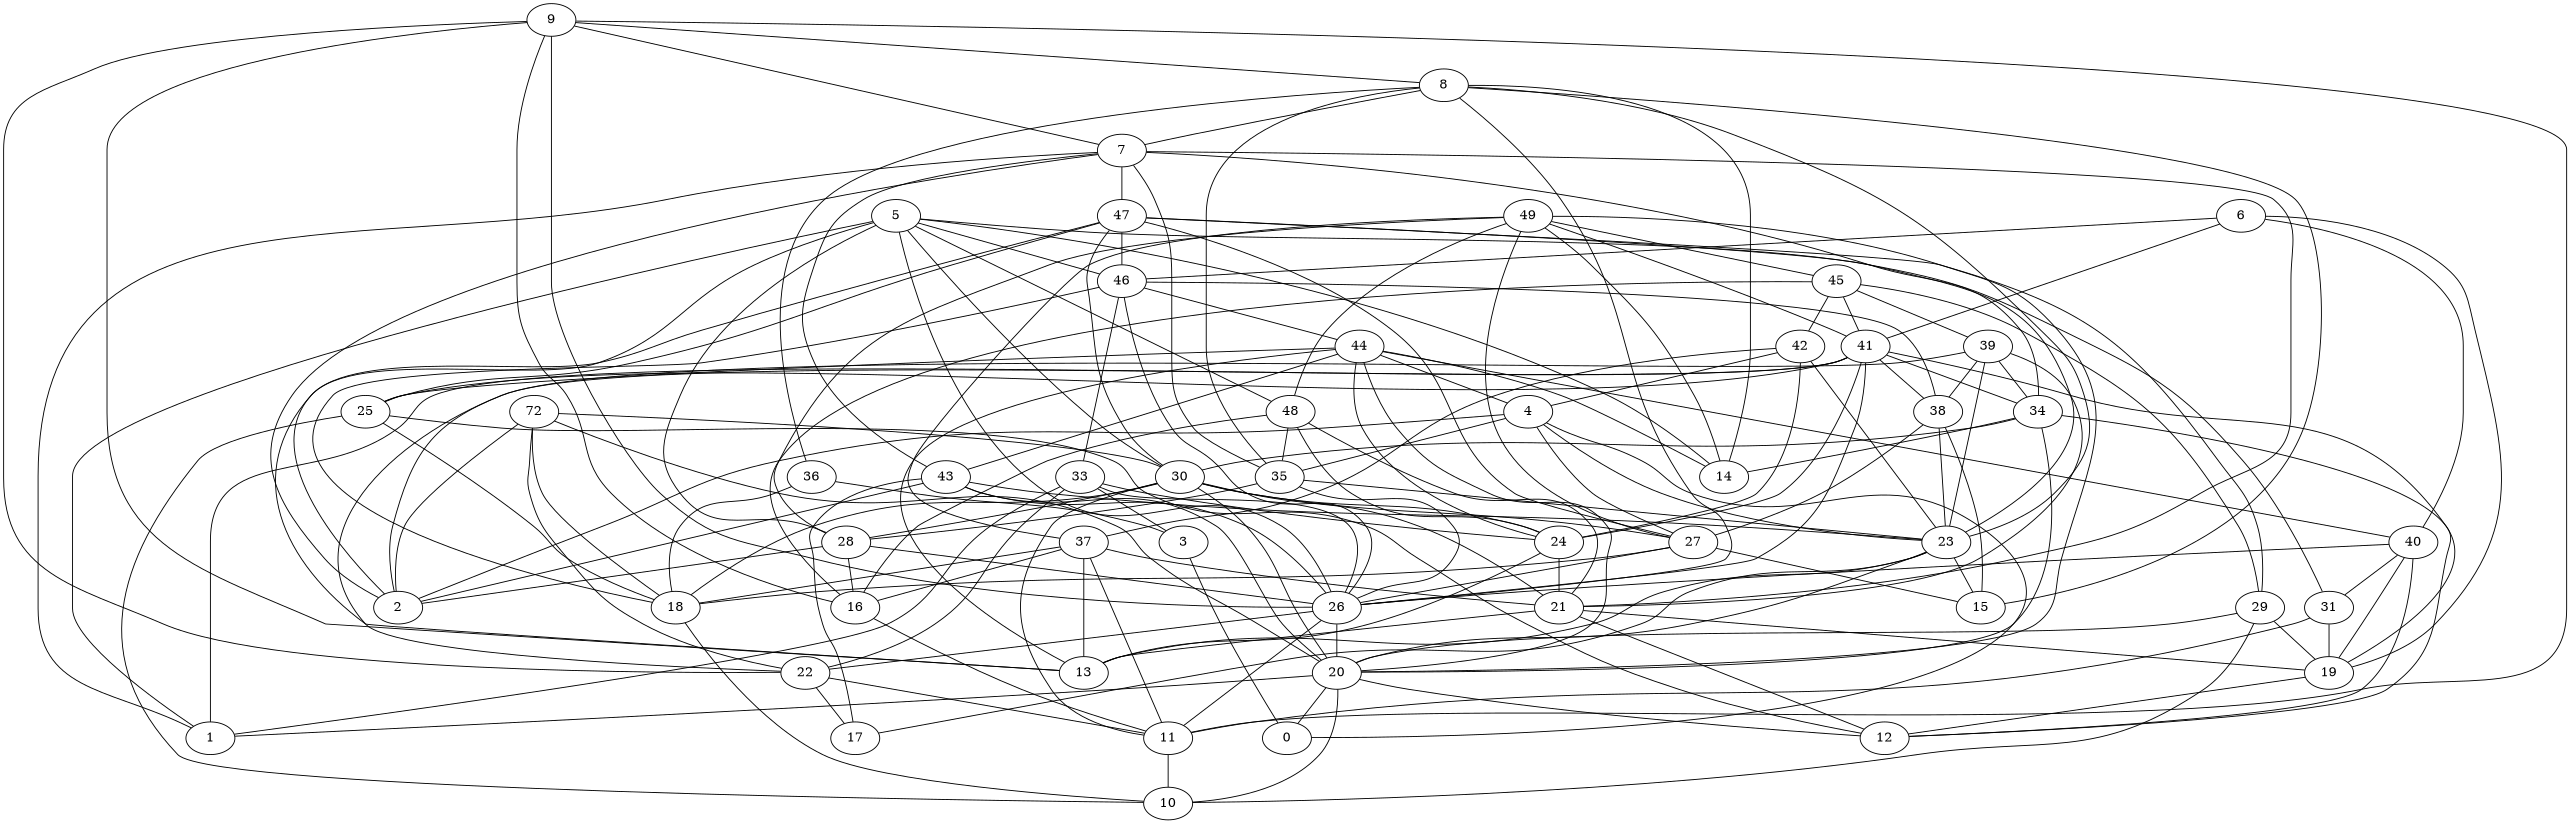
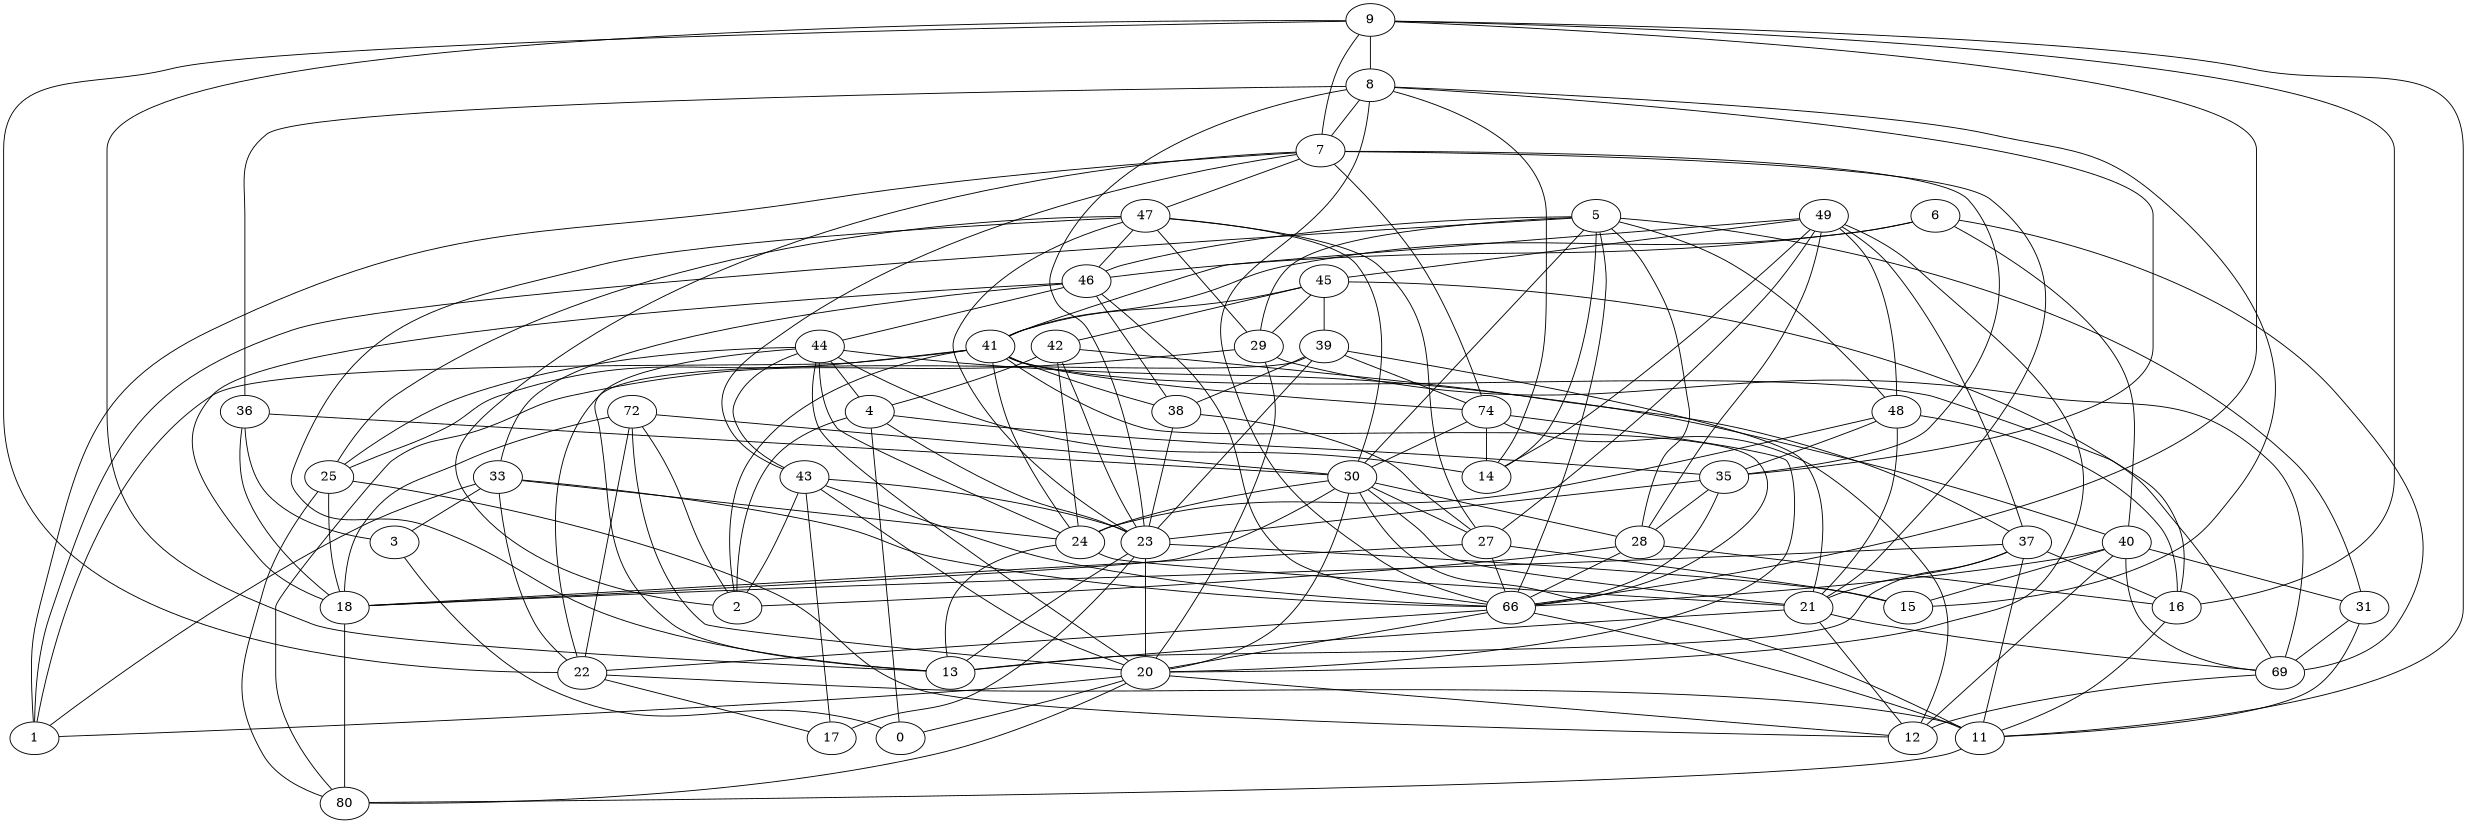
edge "5" -- "2": now "5" -- "29"
node "34": label "34" -> "74"
edge "36" -- "30": added
edge "4" -- "27": removed
edge "38" -- "15": now "40" -- "15"
node "26": label "26" -> "66"
node "19": label "19" -> "69"
node "10": label "10" -> "80"
